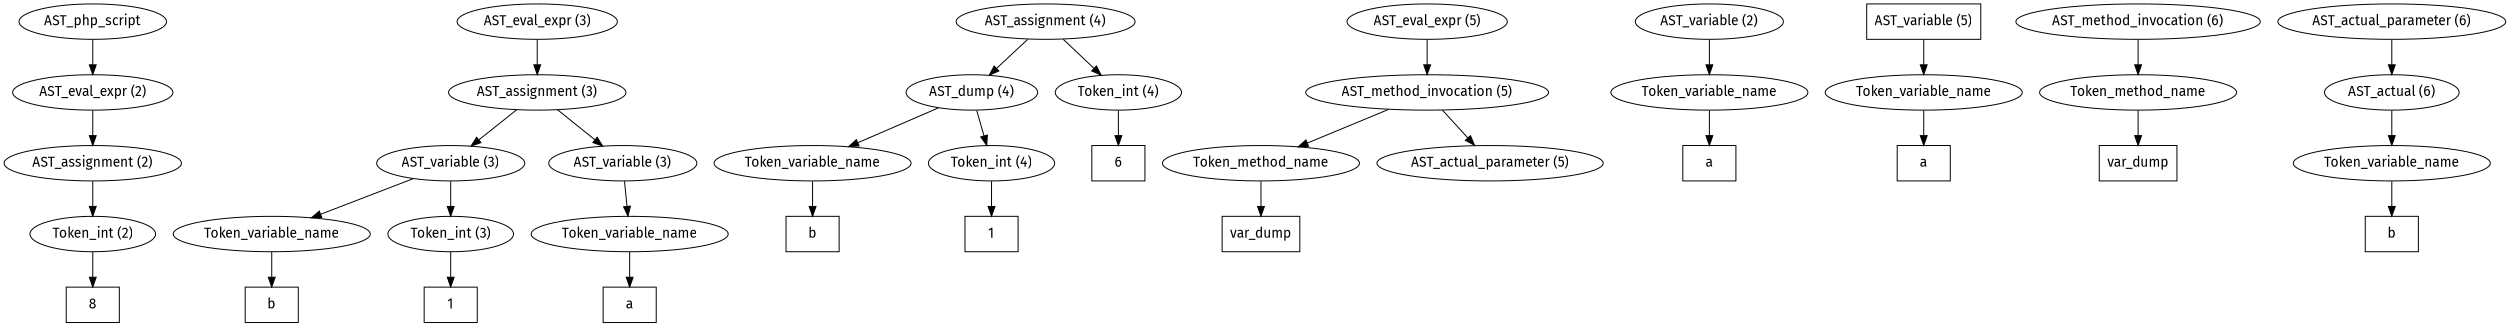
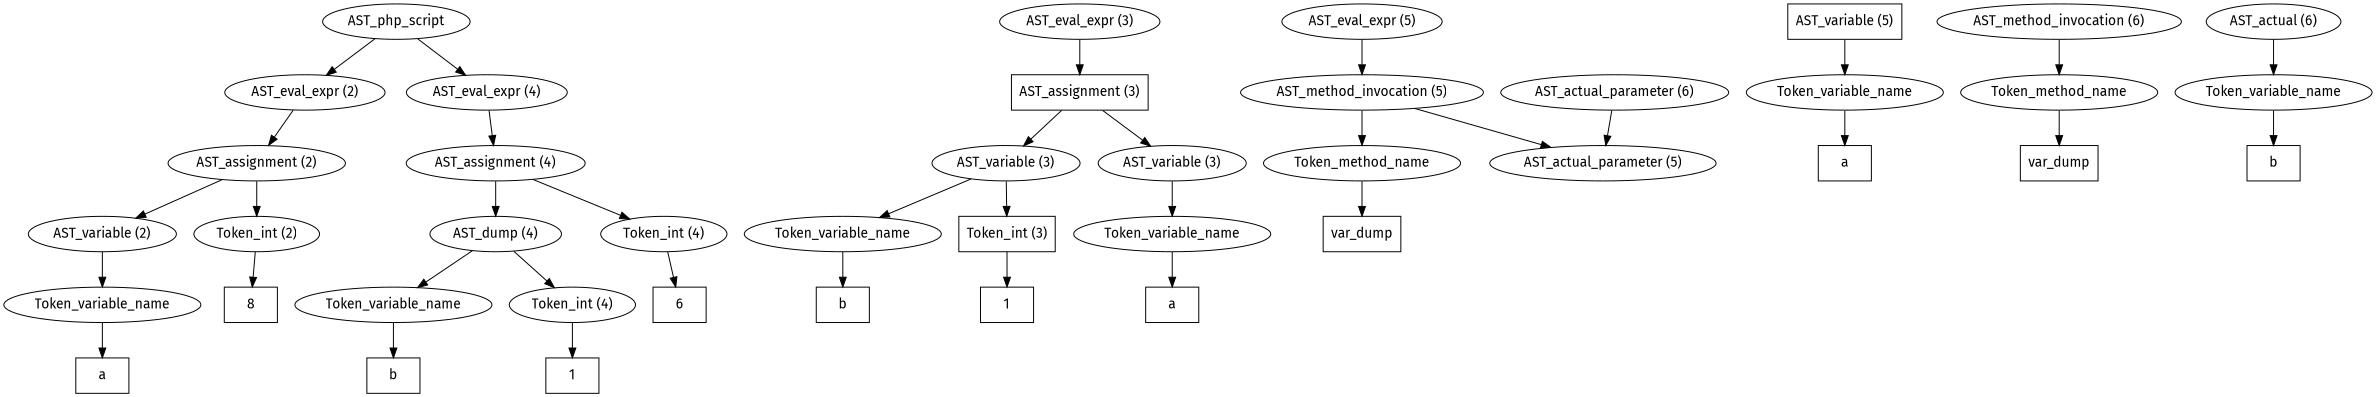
edge "AST_actual_parameter (6)" -> "AST_actual (6)": now "AST_actual_parameter (6)" -> "AST_actual_parameter (5)"
node "AST_eval_expr (4)": added
node "AST_assignment (3)": shape ellipse -> box
edge "AST_assignment (2)" -> "AST_variable (2)": added
node "Token_int (3)": shape ellipse -> box
